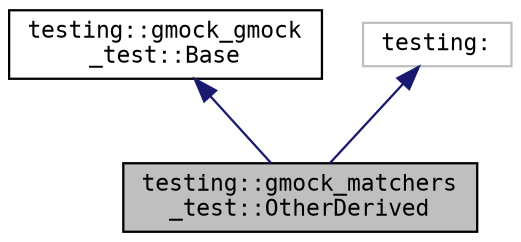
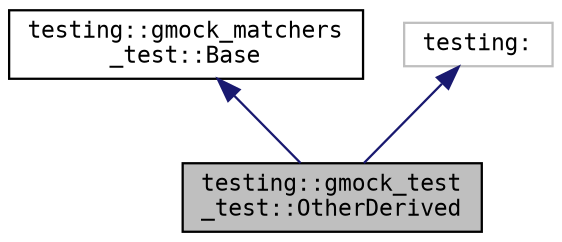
node "testing::gmock_gmock _test::Base": label "testing::gmock_gmock _test::Base" -> "testing::gmock_matchers _test::Base"
node "testing::gmock_matchers _test::OtherDerived": label "testing::gmock_matchers _test::OtherDerived" -> "testing::gmock_test _test::OtherDerived"
